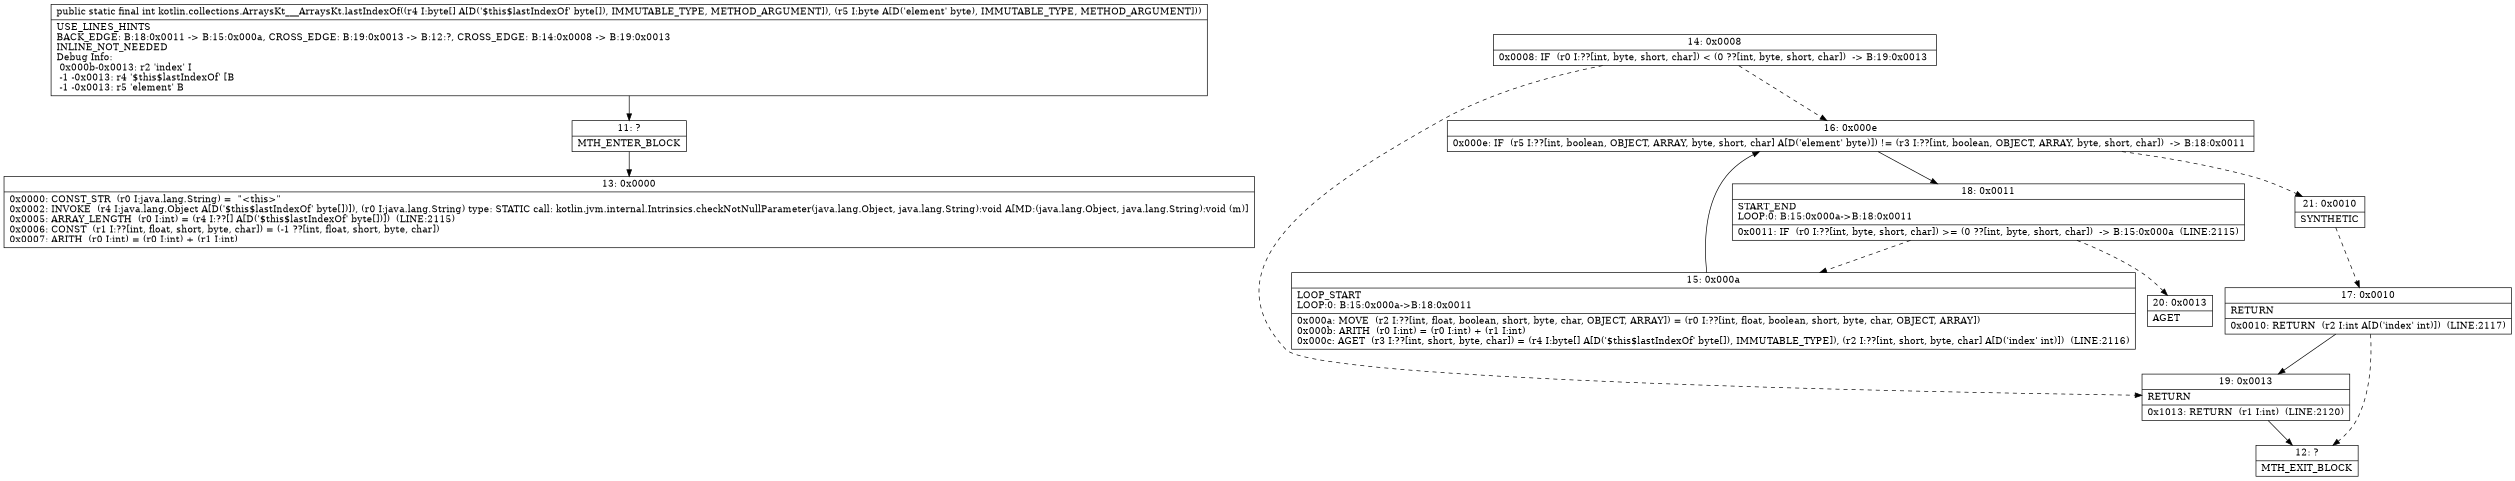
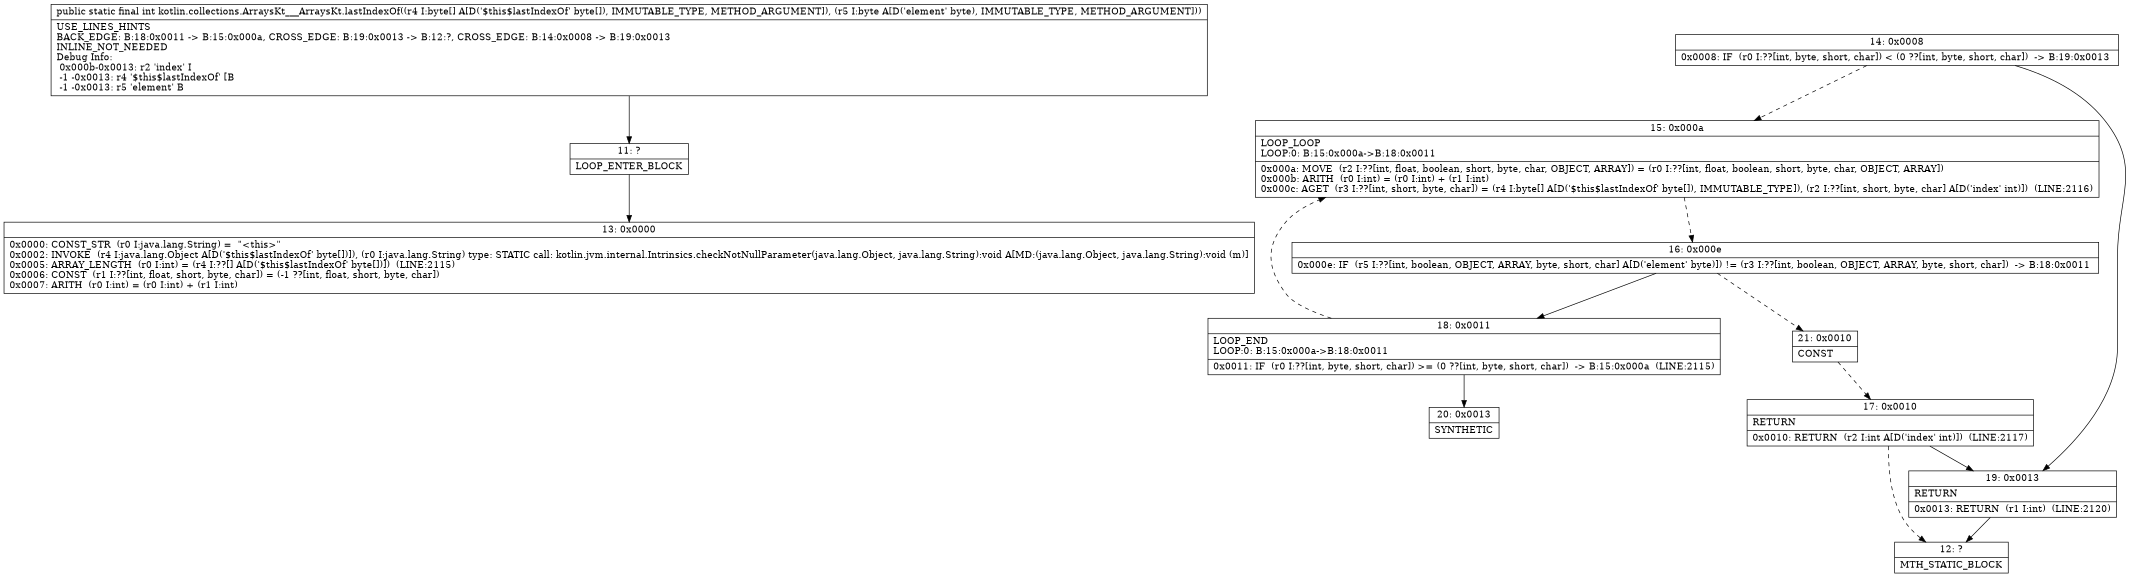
edge "14: 0x0008" -> "16: 0x000e": now "14: 0x0008" -> "15: 0x000a"
node "11: ?": text "MTH_ENTER_BLOCK" -> "LOOP_ENTER_BLOCK"
edge "15: 0x000a" -> "16: 0x000e": style solid -> dashed
node "18: 0x0011": text "START_END" -> "LOOP_END"
node "21: 0x0010": text "SYNTHETIC" -> "CONST"
edge "18: 0x0011" -> "20: 0x0013": style dashed -> solid
node "15: 0x000a": text "LOOP_START" -> "LOOP_LOOP"
node "20: 0x0013": text "AGET" -> "SYNTHETIC"
edge "14: 0x0008" -> "19: 0x0013": style dashed -> solid
node "19: 0x0013": text "0x1013: RETURN  (r1 I:int)  (LINE:2120)" -> "0x0013: RETURN  (r1 I:int)  (LINE:2120)"
node "12: ?": text "MTH_EXIT_BLOCK" -> "MTH_STATIC_BLOCK"
